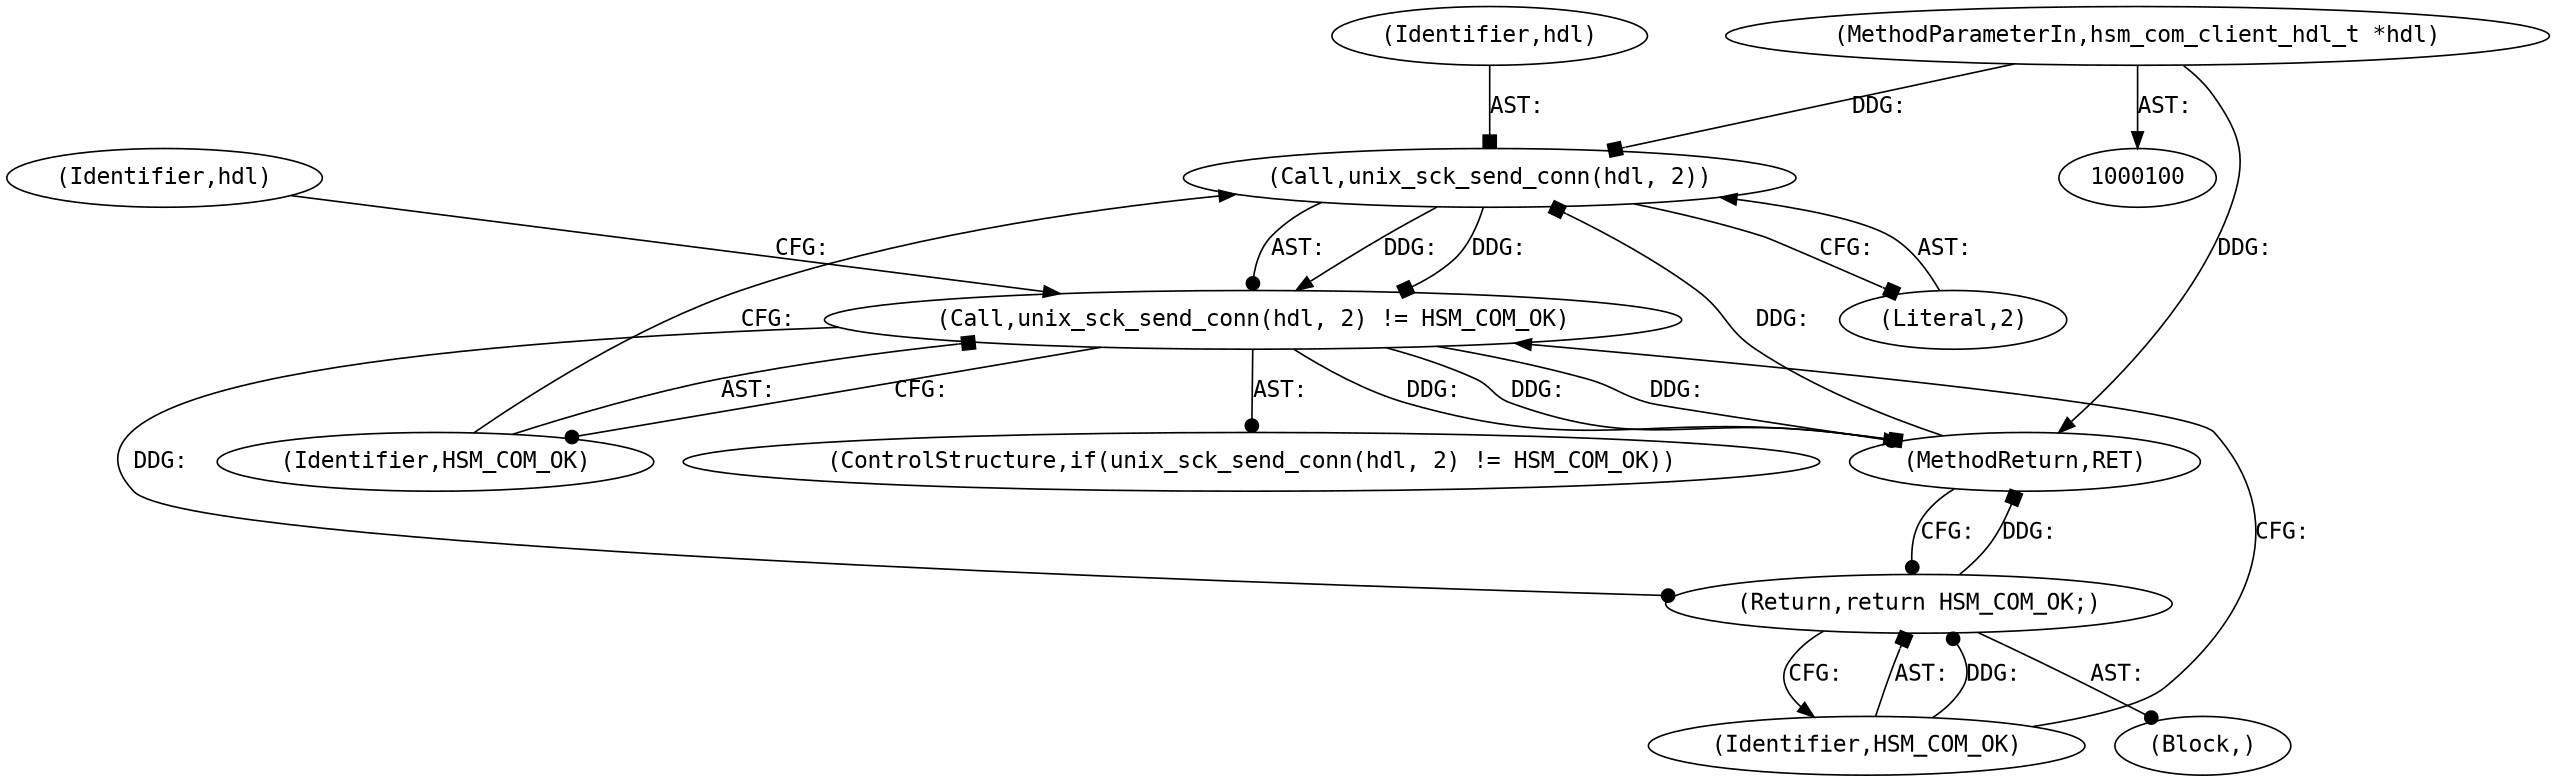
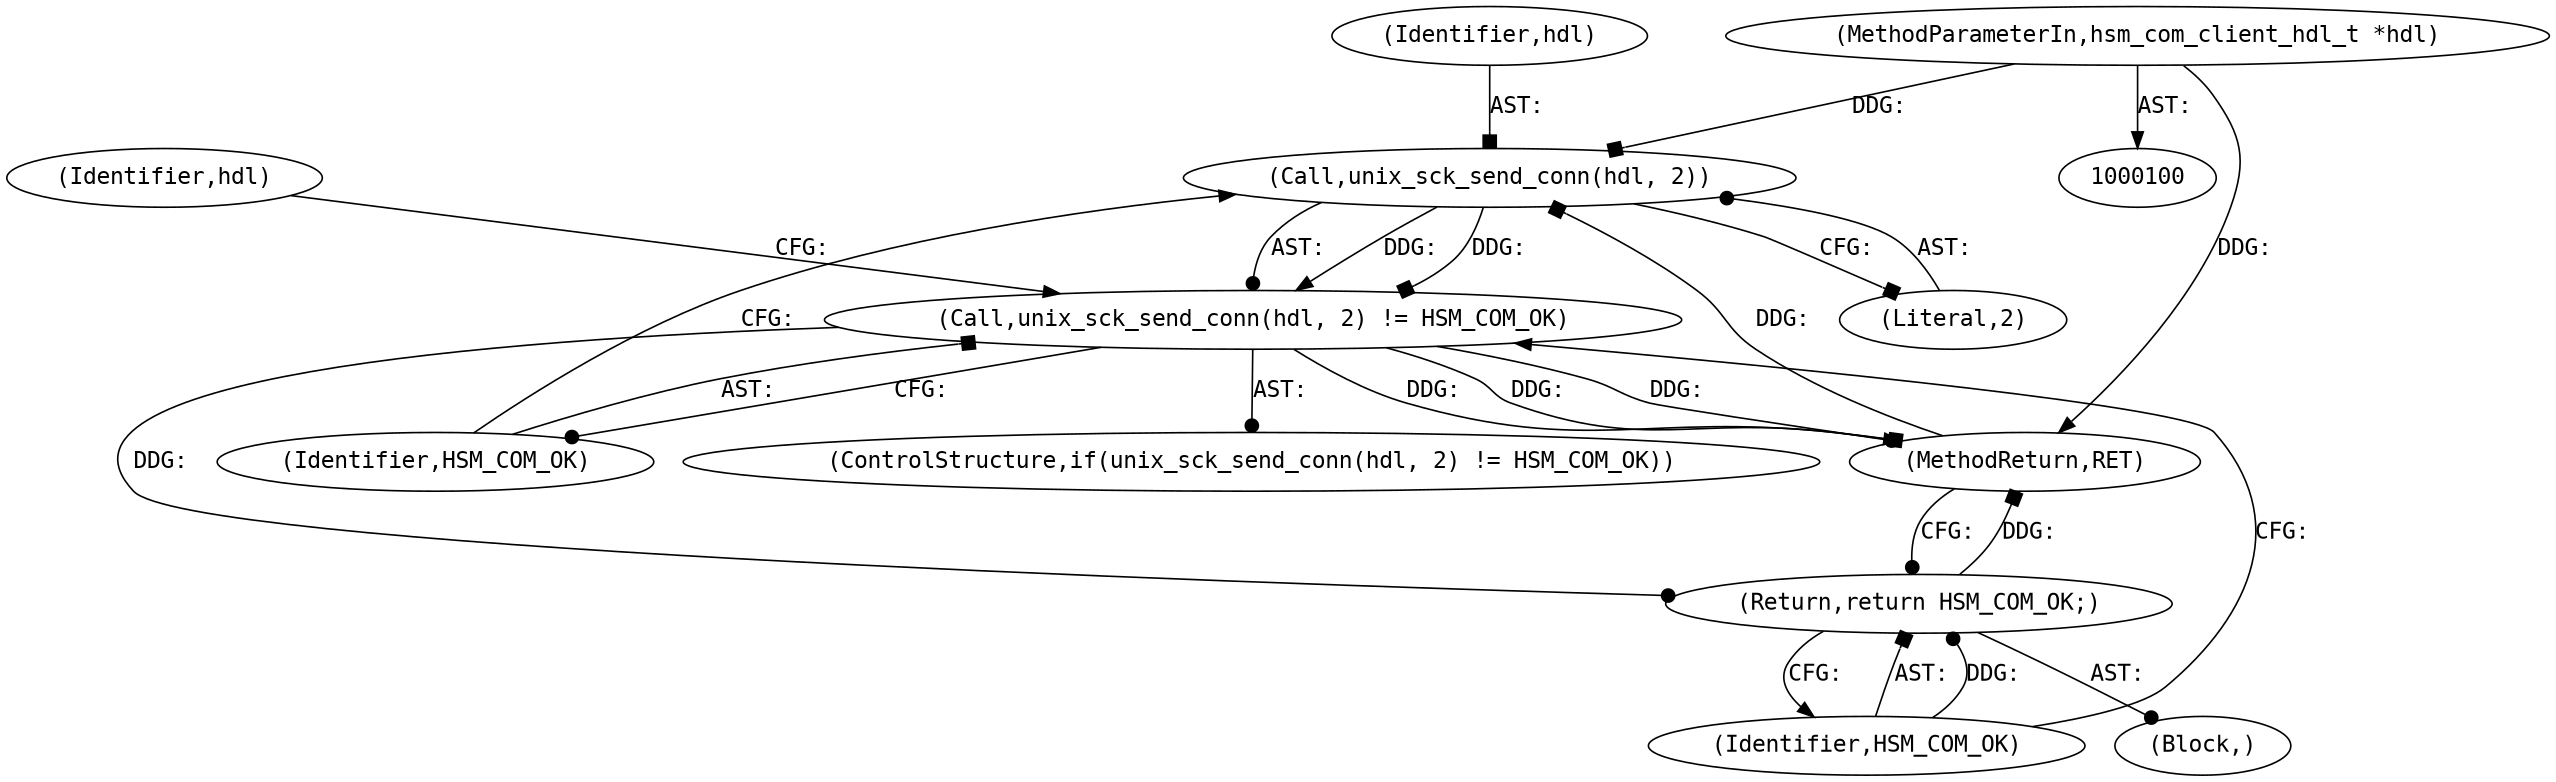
edge "(Literal,2)" -> "(Call,unix_sck_send_conn(hdl, 2))": arrowhead normal -> dot
